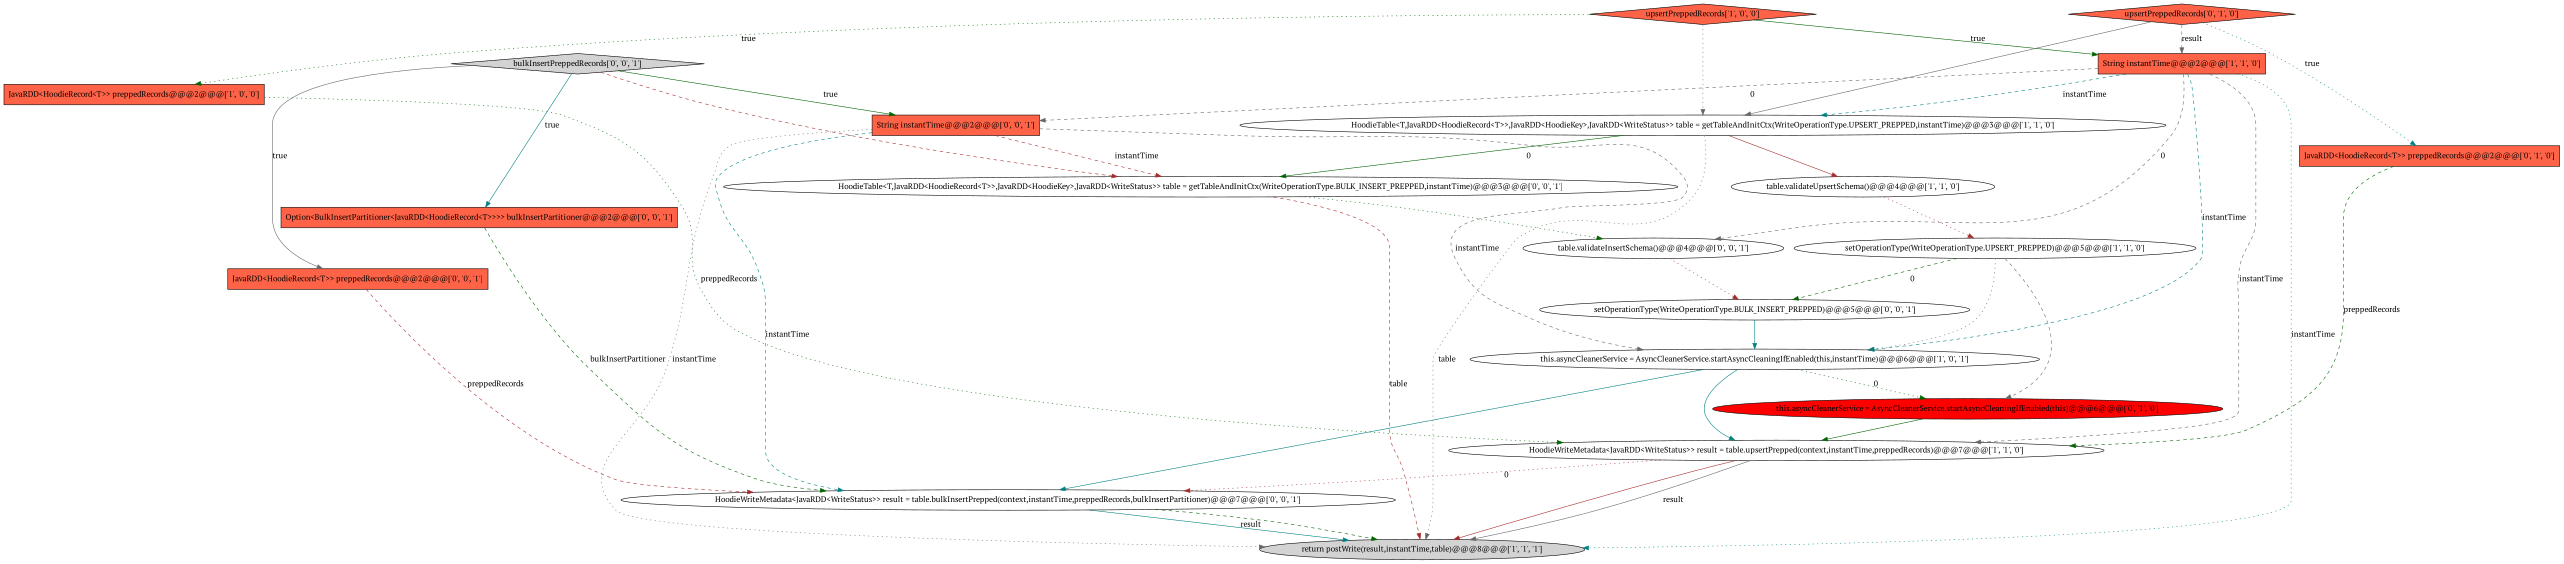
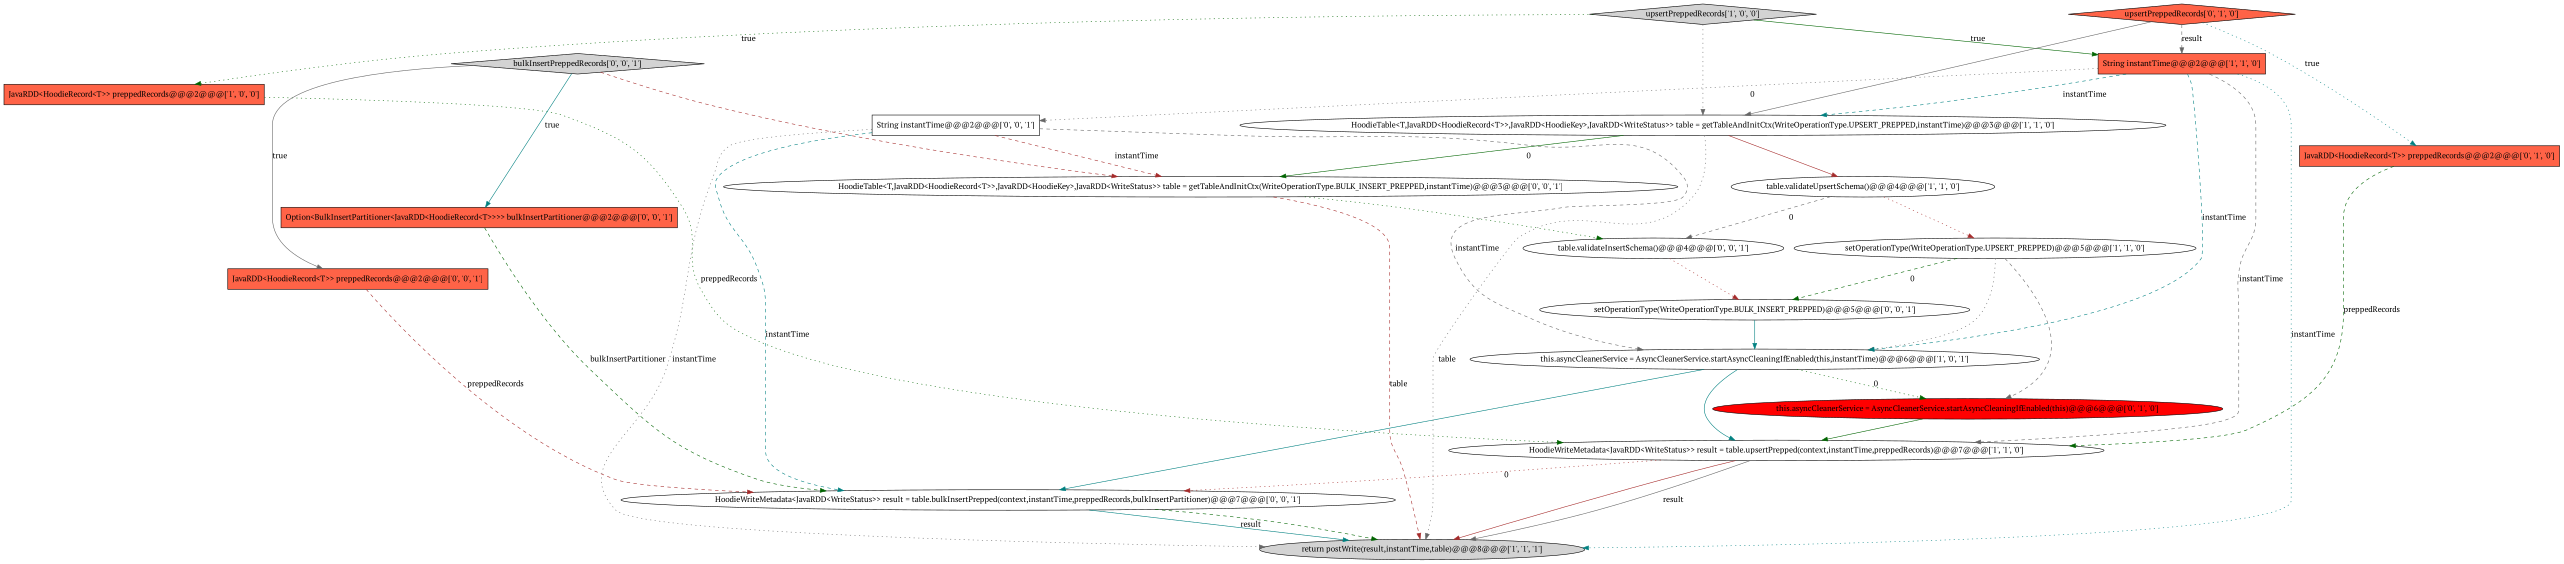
node "upsertPreppedRecords['1', '0', '0']": fillcolor tomato -> lightgray
edge "bulkInsertPreppedRecords['0', '0', '1']" -> "String instantTime@@@2@@@['0', '0', '1']": removed, label "true"
edge "String instantTime@@@2@@@['1', '1', '0']" -> "String instantTime@@@2@@@['0', '0', '1']": style dashed -> dotted
node "String instantTime@@@2@@@['0', '0', '1']": fillcolor tomato -> white
edge "String instantTime@@@2@@@['1', '1', '0']" -> "table.validateInsertSchema()@@@4@@@['0', '0', '1']": now "table.validateUpsertSchema()@@@4@@@['1', '1', '0']" -> "table.validateInsertSchema()@@@4@@@['0', '0', '1']"
